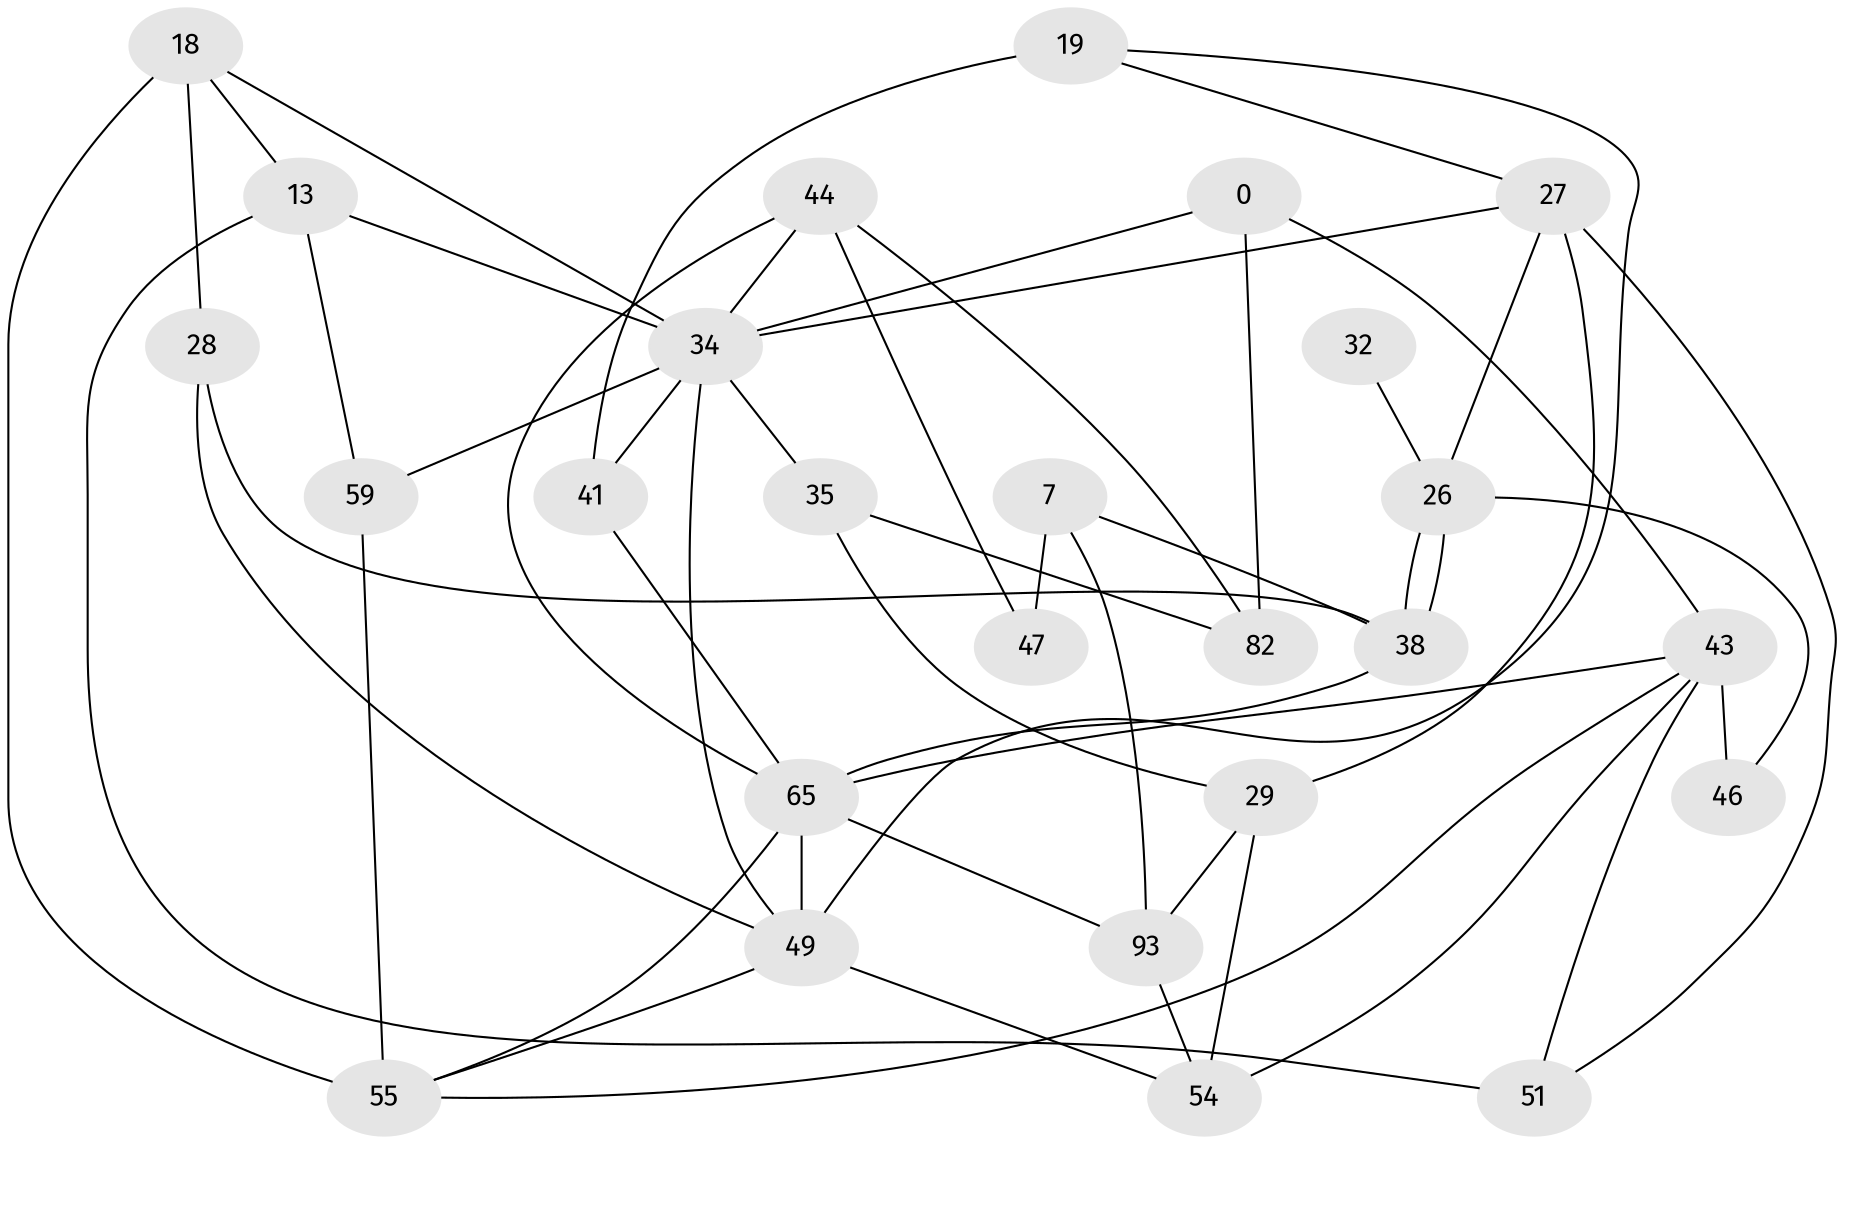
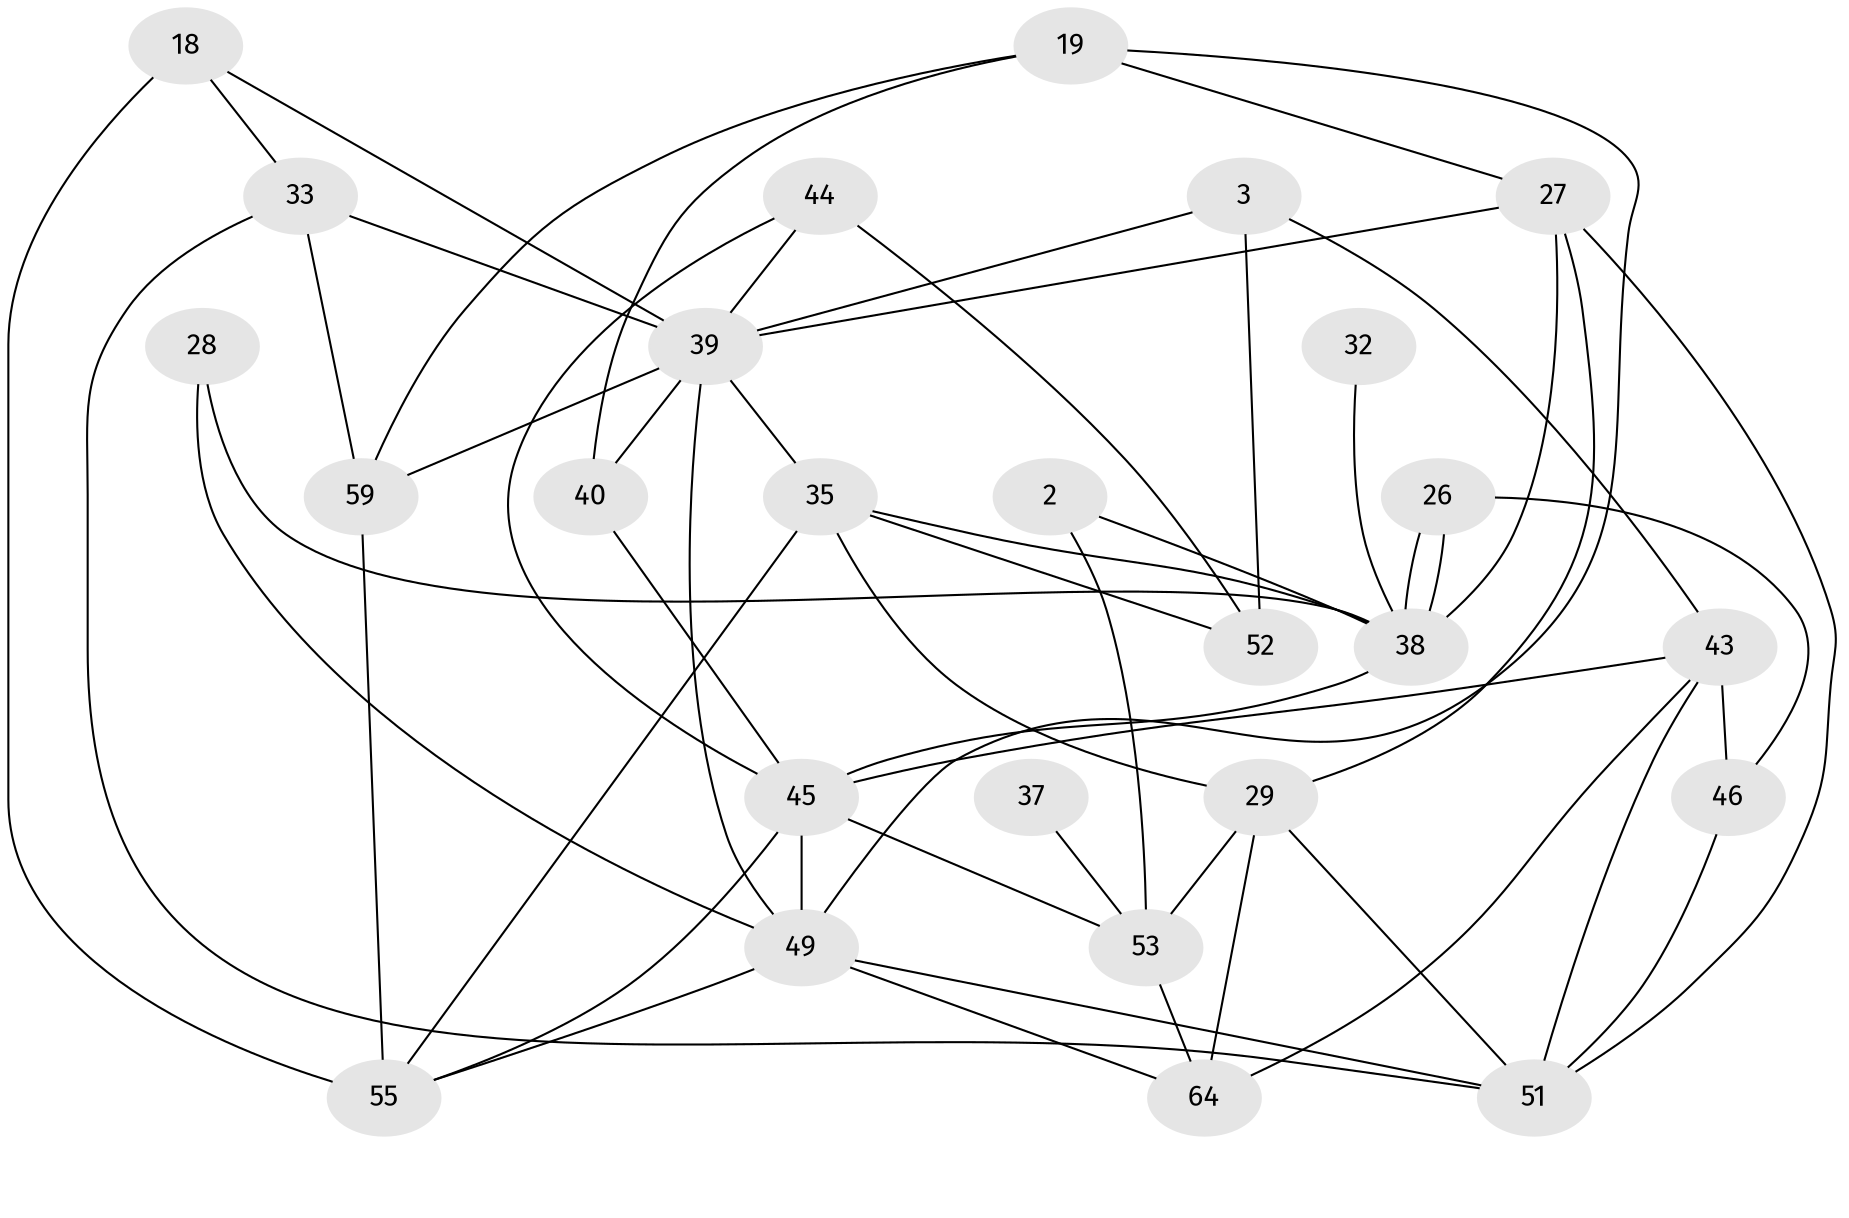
edge "19" -- "59": added
edge "18" -- "28": removed
node "13": label "13" -> "33"
node "0": label "0" -> "3"
edge "27" -- "26": now "27" -- "38"
node "34": label "34" -> "39"
edge "32" -- "26": now "32" -- "38"
node "41": label "41" -> "40"
node "7": label "7" -> "2"
edge "35" -- "38": added
node "47": removed
node "82": label "82" -> "52"
node "65": label "65" -> "45"
node "37": added
node "93": label "93" -> "53"
edge "29" -- "51": added
edge "46" -- "51": added
edge "49" -- "51": added
edge "43" -- "55": now "35" -- "55"
node "54": label "54" -> "64"
